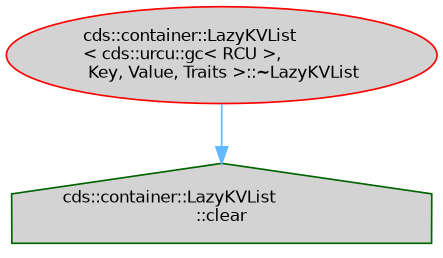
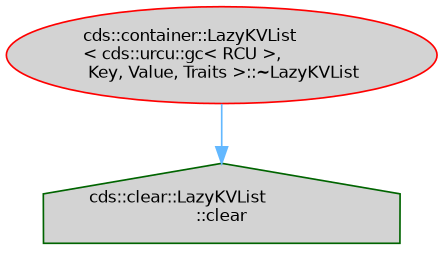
node "cds::container::LazyKVList ::clear": label "cds::container::LazyKVList ::clear" -> "cds::clear::LazyKVList ::clear"
